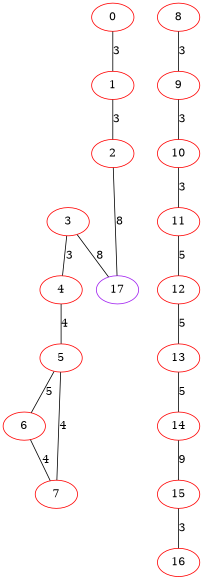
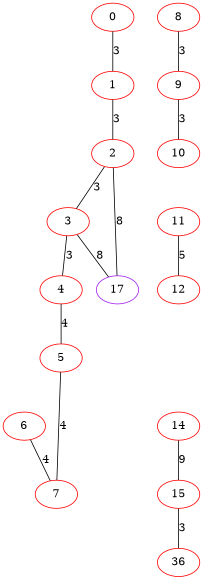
edge "2" -- "3": added, label "3"
edge "10" -- "11": removed, label "3"
node "13": removed
edge "5" -- "6": removed, label "5"
node "16": label "16" -> "36"
